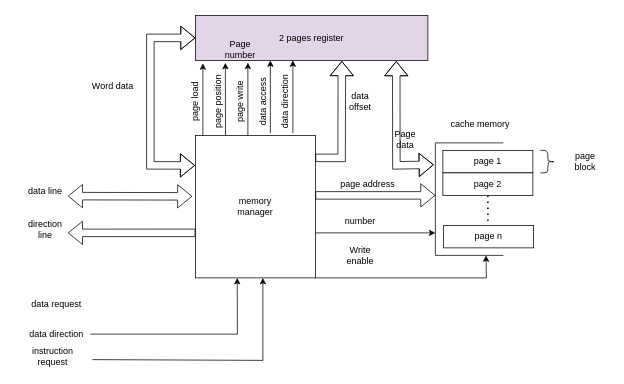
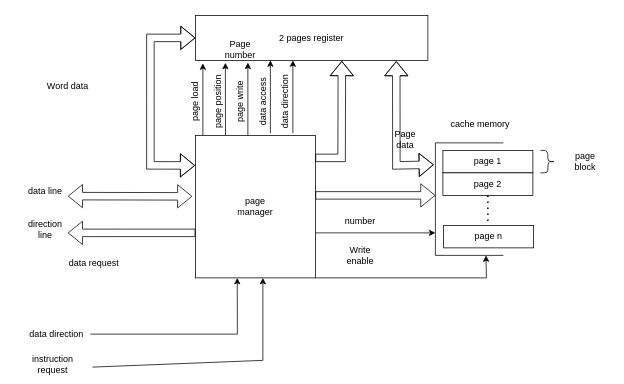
node "2 pages register": fillcolor #e1d5e7 -> #ffffff
node "Word data": moved (113, 87) -> (68, 87)
node "data offset": removed
node "page address": removed
node "memory manager": label "memory manager" -> "page manager"
node "data request": moved (57, 304) -> (94, 263)
node "instruction request": moved (53, 357) -> (53, 364)
